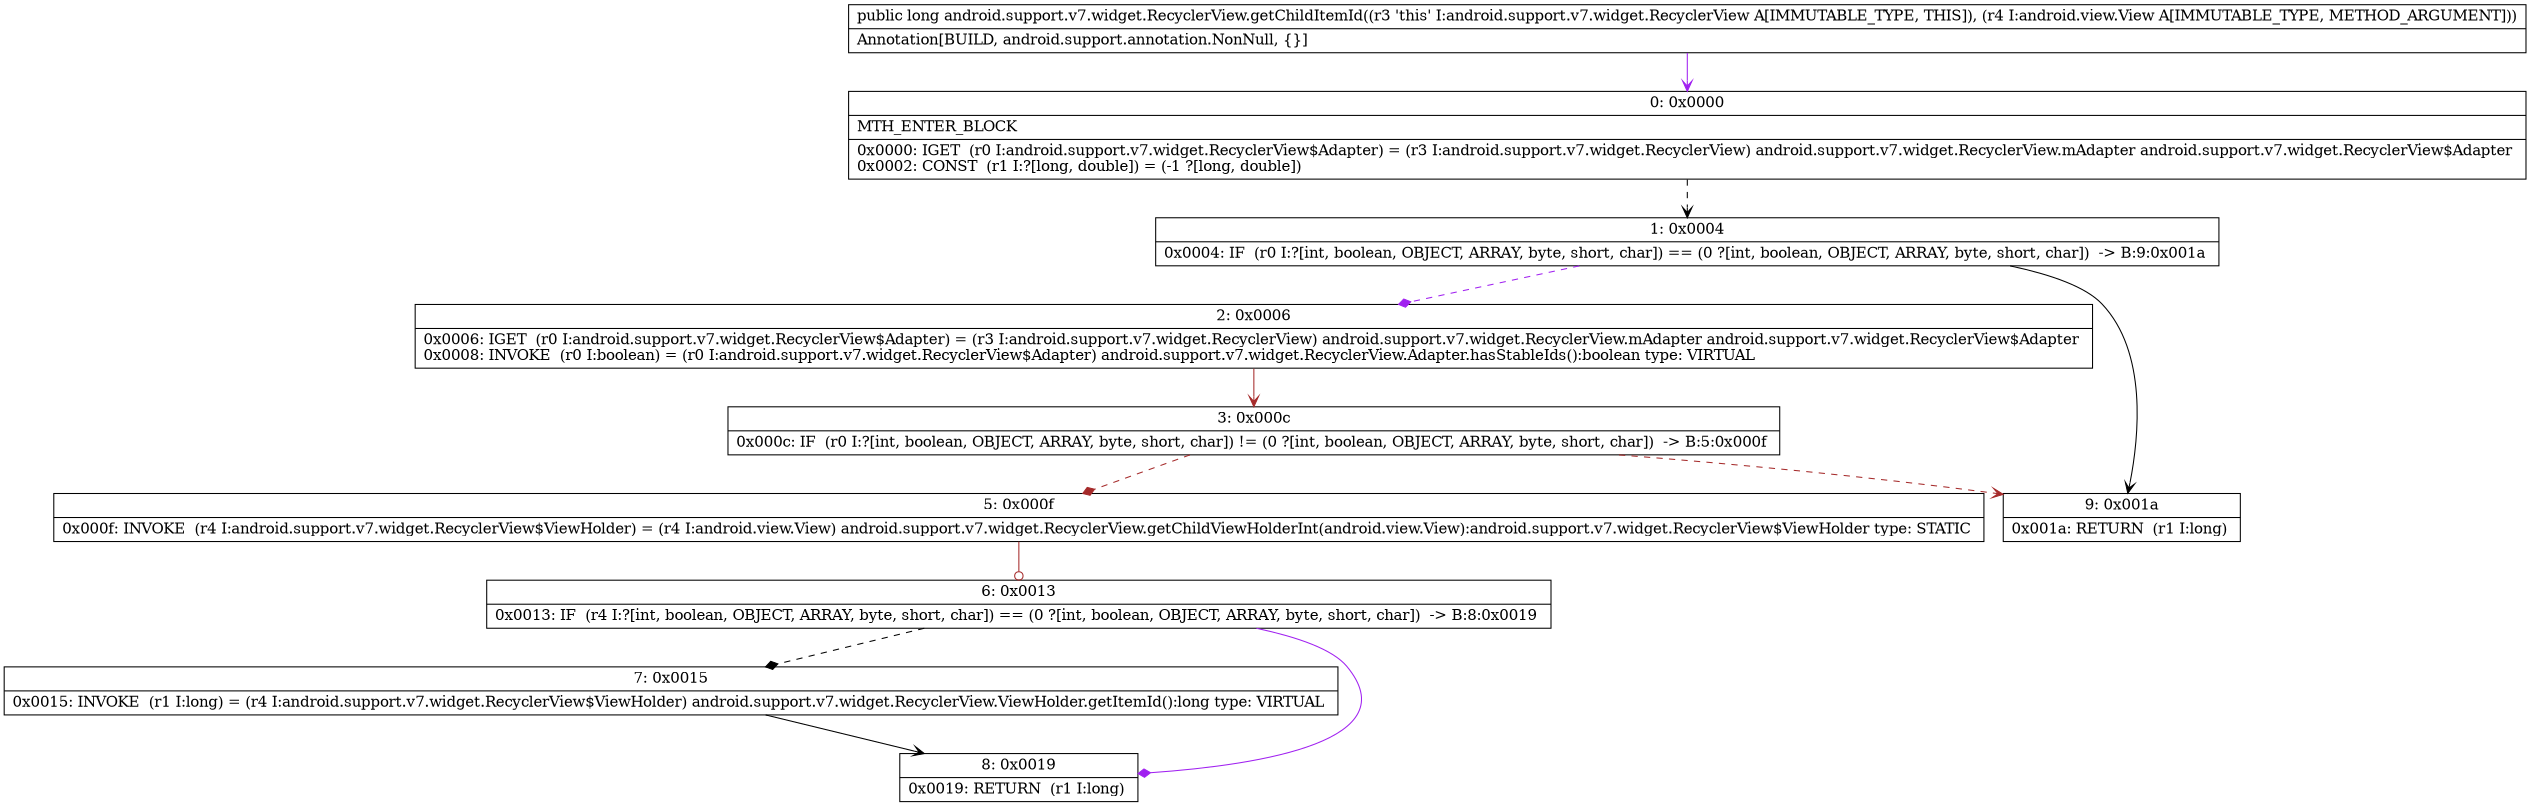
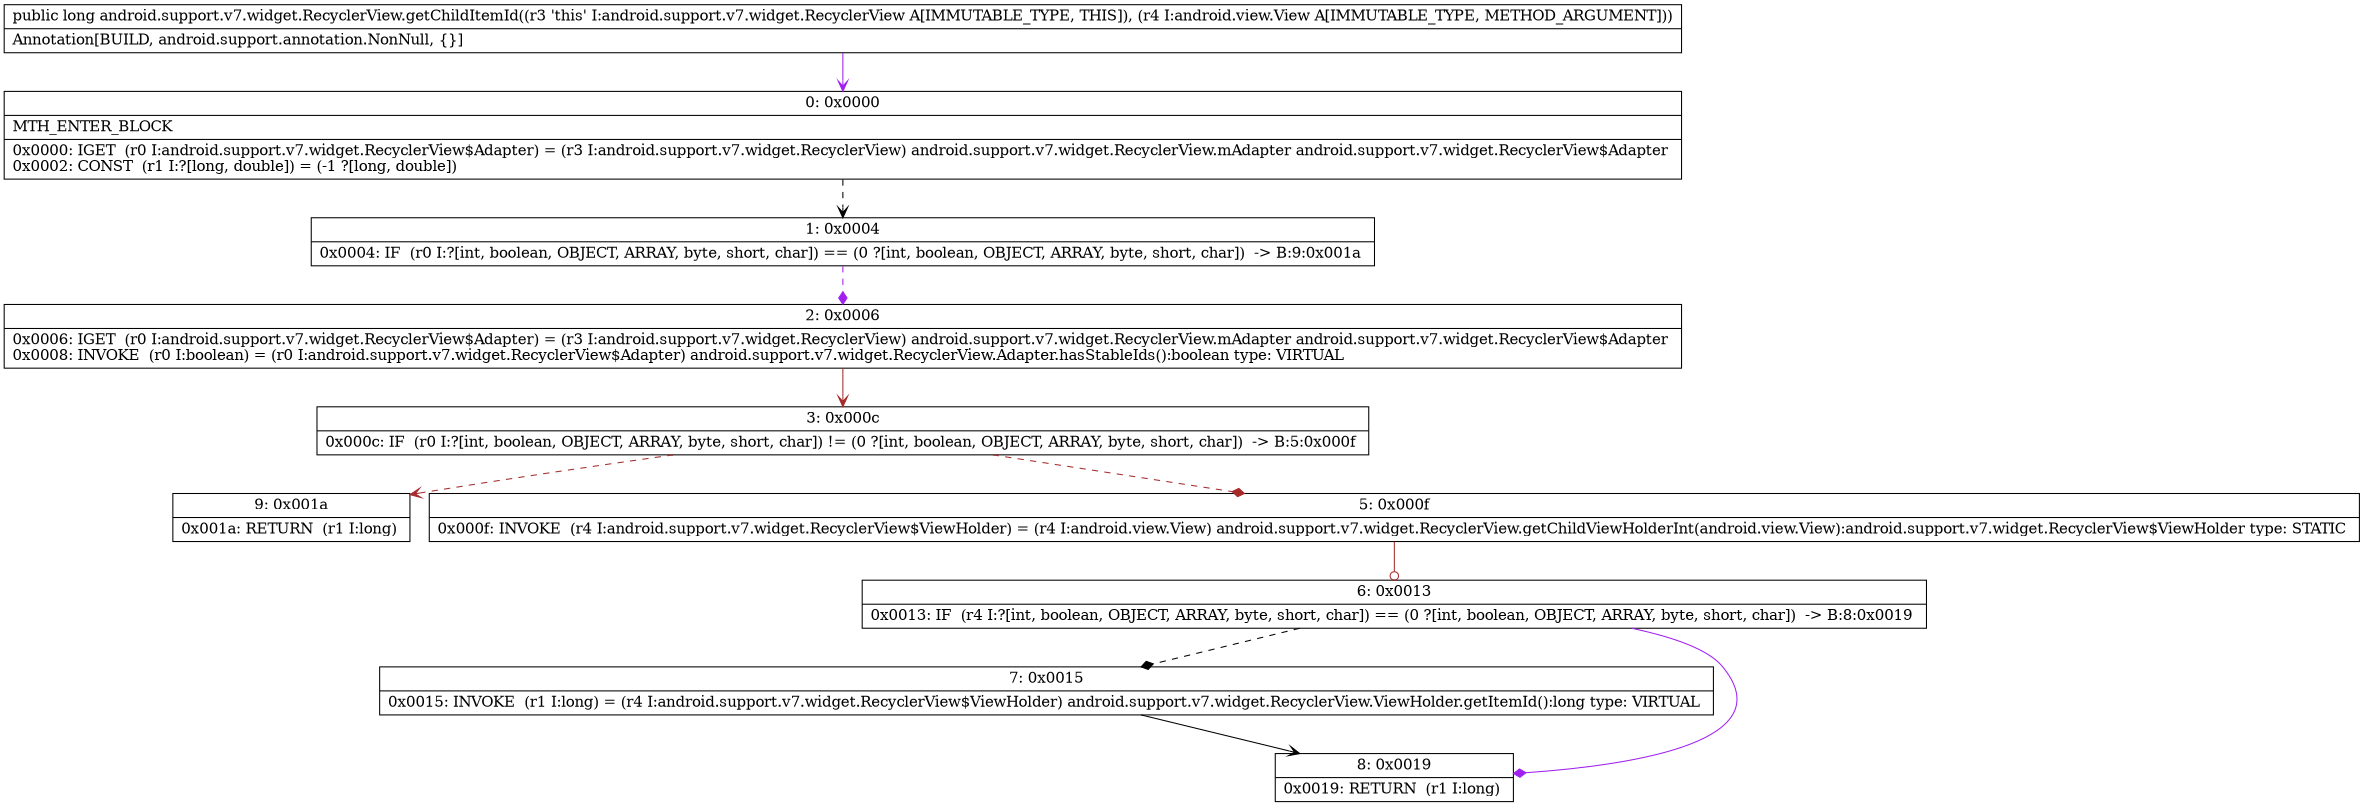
edge "1: 0x0004" -> "9: 0x001a": removed
